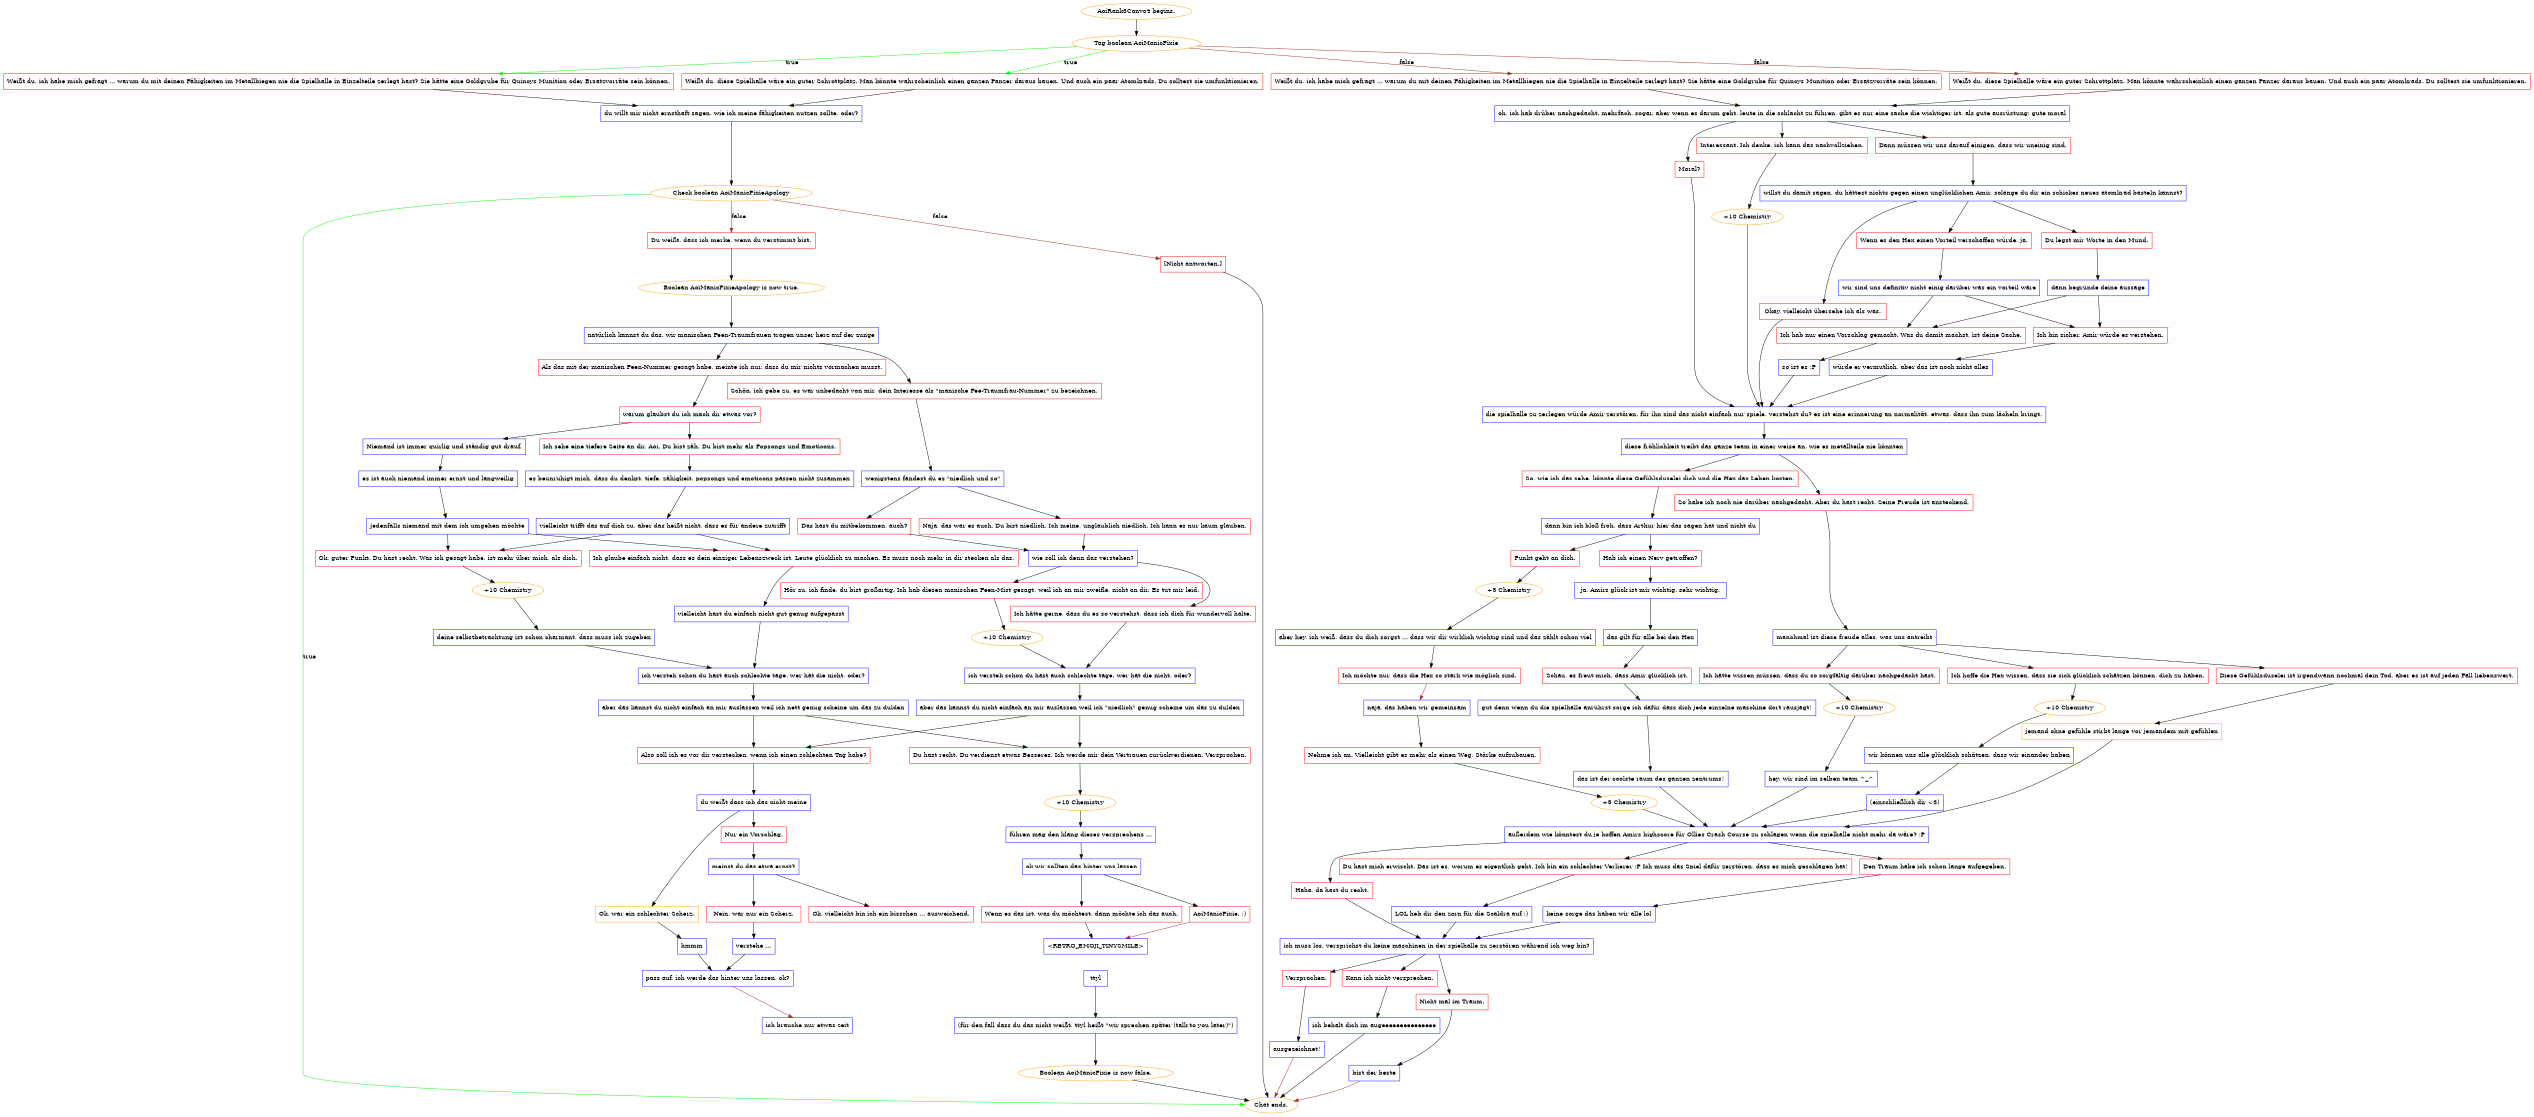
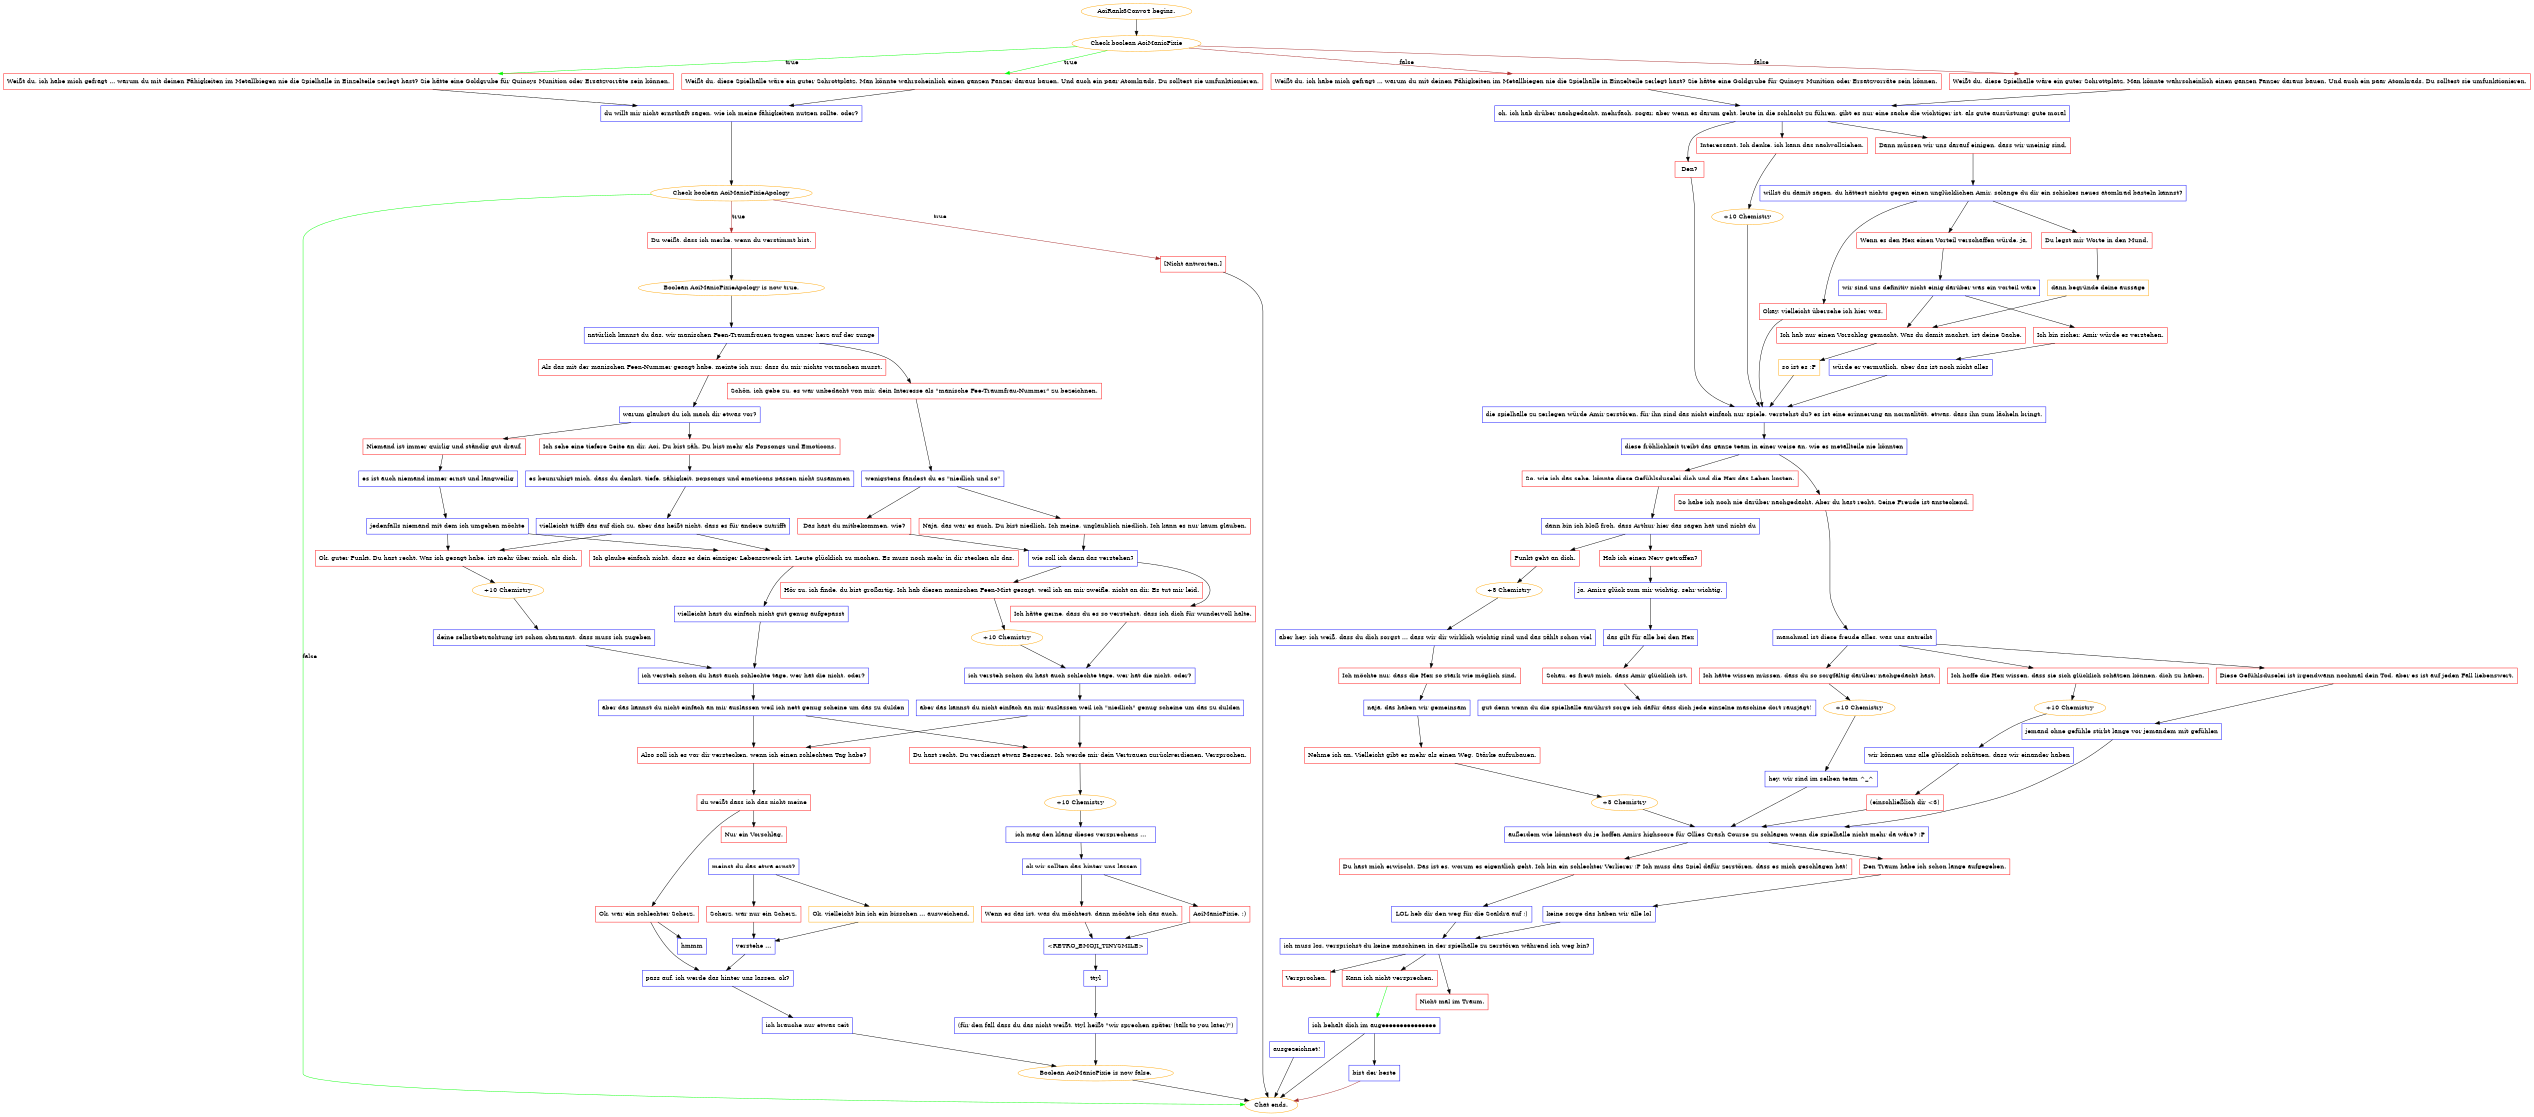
node "Tag boolean AoiManicPixie": label "Tag boolean AoiManicPixie" -> "Check boolean AoiManicPixie"
node "Moral?": label "Moral?" -> "Den?"
edge "Check boolean AoiManicPixieApology" -> "Du weißt, dass ich merke, wenn du verstimmt bist.": label "false" -> "true"
edge "Check boolean AoiManicPixieApology" -> "[Nicht antworten.]": label "false" -> "true"
node "dann begründe deine aussage": color blue -> orange
edge "dann begründe deine aussage" -> "Ich bin sicher, Amir würde es verstehen.": removed
node "Okay, vielleicht übersehe ich als was.": label "Okay, vielleicht übersehe ich als was." -> "Okay, vielleicht übersehe ich hier was."
node "so ist es :P": color blue -> orange
node "warum glaubst du ich mach dir etwas vor?": color red -> blue
node "Niemand ist immer quirlig und ständig gut drauf.": color blue -> red
node "Das hast du mitbekommen, auch?": label "Das hast du mitbekommen, auch?" -> "Das hast du mitbekommen, wie?"
node "ja, Amirs glück ist mir wichtig. sehr wichtig.": label "ja, Amirs glück ist mir wichtig. sehr wichtig." -> "ja, Amirs glück zum mir wichtig. sehr wichtig."
edge "Check boolean AoiManicPixieApology" -> "Chat ends.": label "true" -> "false"
edge "Ich möchte nur, dass die Hex so stark wie möglich sind." -> "naja, das haben wir gemeinsam": color brown -> black
node "jemand ohne gefühle stirbt lange vor jemandem mit gefühlen": color orange -> blue
node "das ist der coolste raum des ganzen zentrums!": removed
node "du weißt dass ich das nicht meine": color blue -> red
node "(einschließlich dir <3)": color blue -> red
node "führen mag den klang dieses versprechens ...": label "führen mag den klang dieses versprechens ..." -> "ich mag den klang dieses versprechens ..."
edge "Nur ein Vorschlag." -> "meinst du das etwa ernst?": removed
node "Haha, da hast du recht.": removed
node "Ok, war ein schlechter Scherz.": color orange -> red
node "Nein, war nur ein Scherz.": label "Nein, war nur ein Scherz." -> "Scherz, war nur ein Scherz."
node "Ok, vielleicht bin ich ein bisschen ... ausweichend.": color red -> orange
node "LOL heb dir den zorn für die Scaldra auf ;)": label "LOL heb dir den zorn für die Scaldra auf ;)" -> "LOL heb dir den weg für die Scaldra auf ;)"
edge "AoiManicPixie. :)" -> "<RETRO_EMOJI_TINYSMILE>": color brown -> black
edge "Ok, vielleicht bin ich ein bisschen ... ausweichend." -> "verstehe ...": added
edge "<RETRO_EMOJI_TINYSMILE>" -> "ttyl": added
edge "hmmm" -> "pass auf, ich werde das hinter uns lassen, ok?": now "Ok, war ein schlechter Scherz." -> "pass auf, ich werde das hinter uns lassen, ok?"
edge "Kann ich nicht versprechen." -> "ich behalt dich im augeeeeeeeeeeeeeee": color black -> green
edge "pass auf, ich werde das hinter uns lassen, ok?" -> "ich brauche nur etwas zeit": color brown -> black
edge "Versprochen." -> "ausgezeichnet!": removed
edge "Nicht mal im Traum." -> "bist der beste": now "ich behalt dich im augeeeeeeeeeeeeeee" -> "bist der beste"
edge "ich brauche nur etwas zeit" -> "Boolean AoiManicPixie is now false.": added
edge "ausgezeichnet!" -> "Chat ends.": color brown -> black
